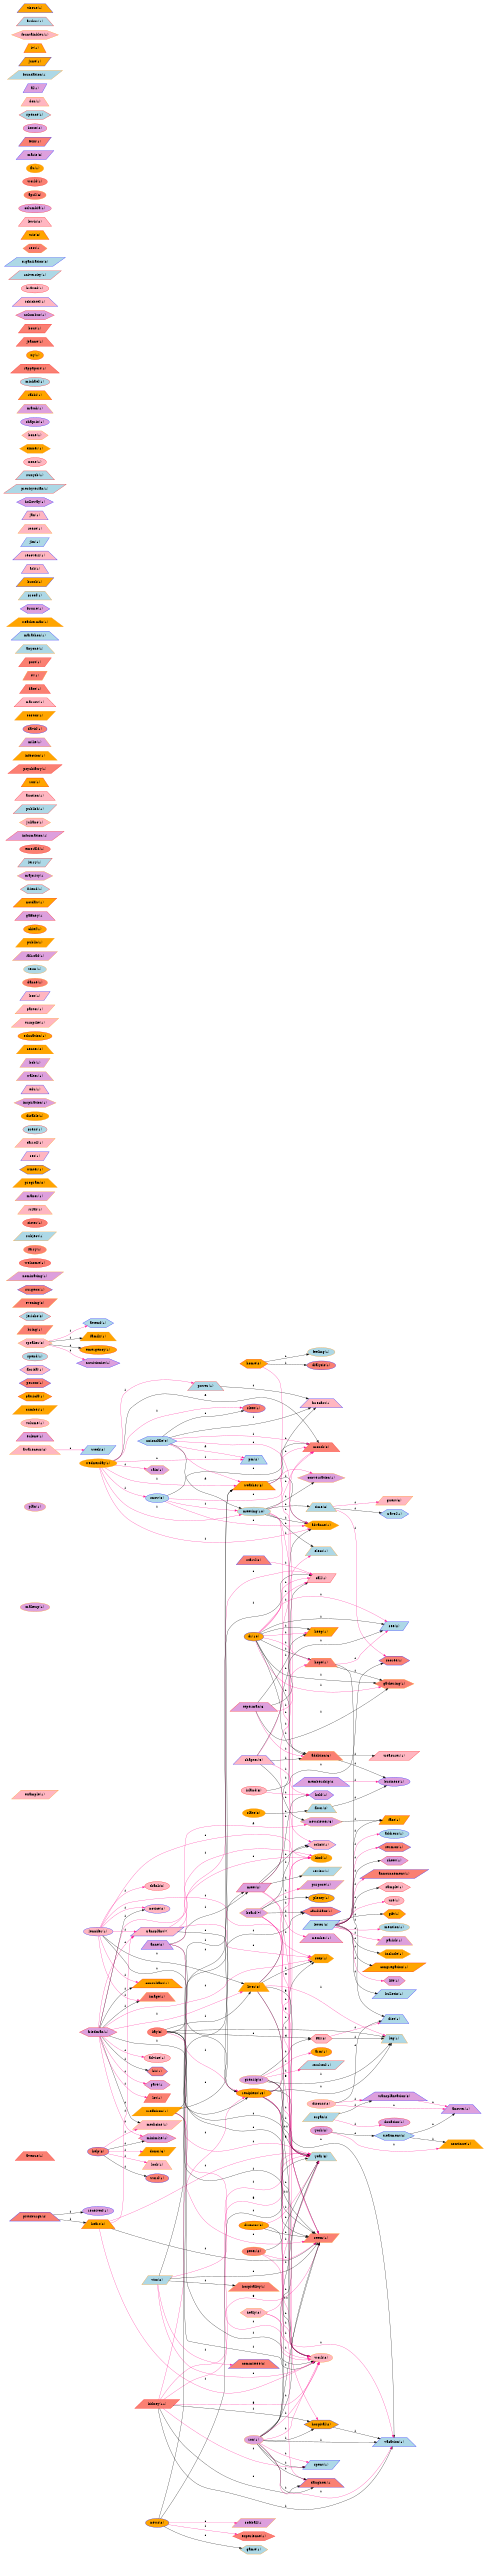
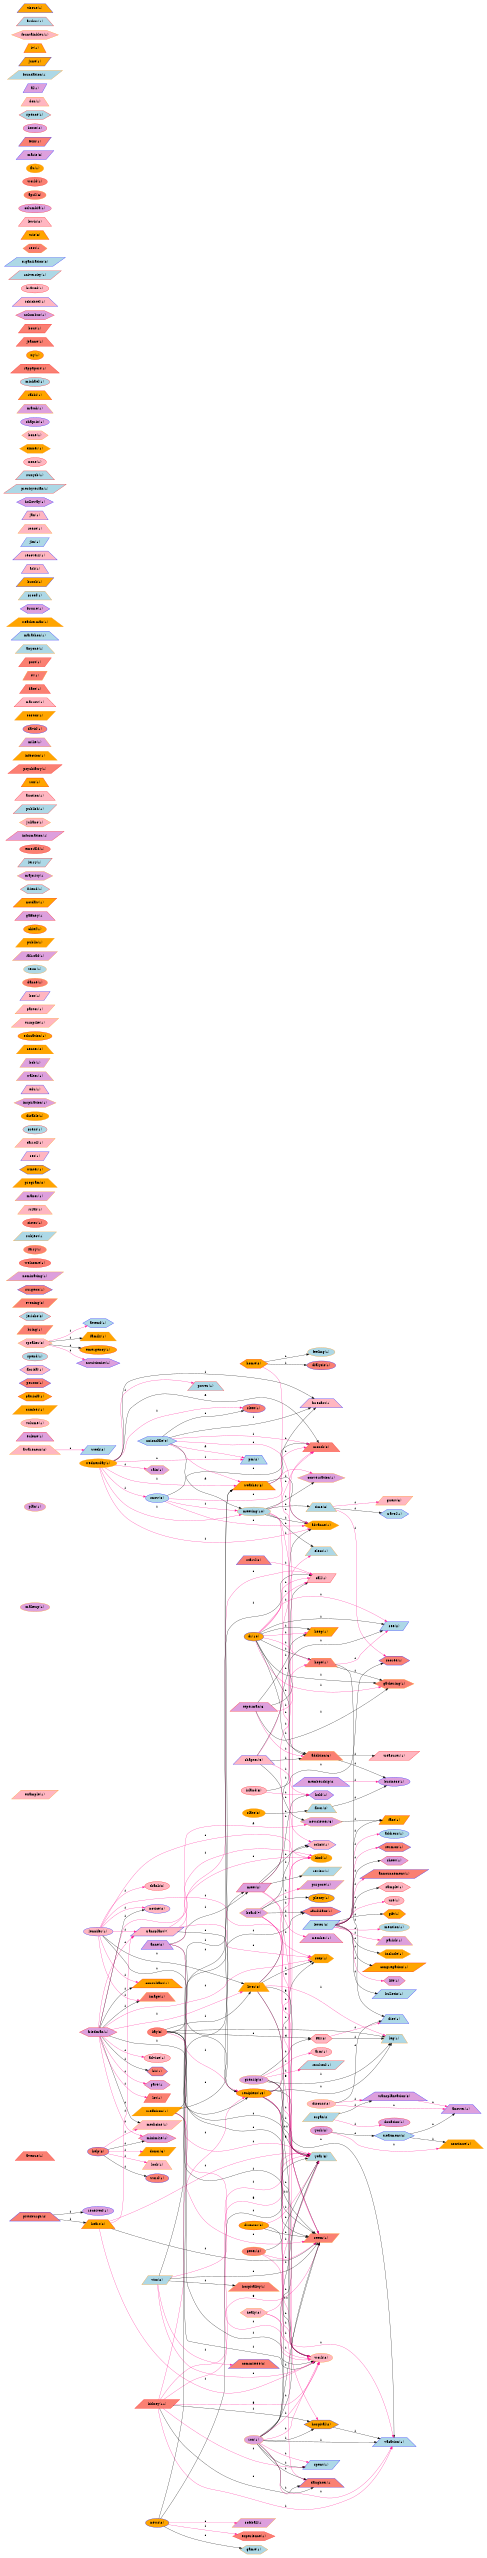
edge "power(1)" -> "forecast(1)": now "wednesday(1)" -> "forecast(1)"
node "arm(1)": fillcolor orange -> lightpink
edge "kidney(11)" -> "vacation(1)": color black -> deeppink
